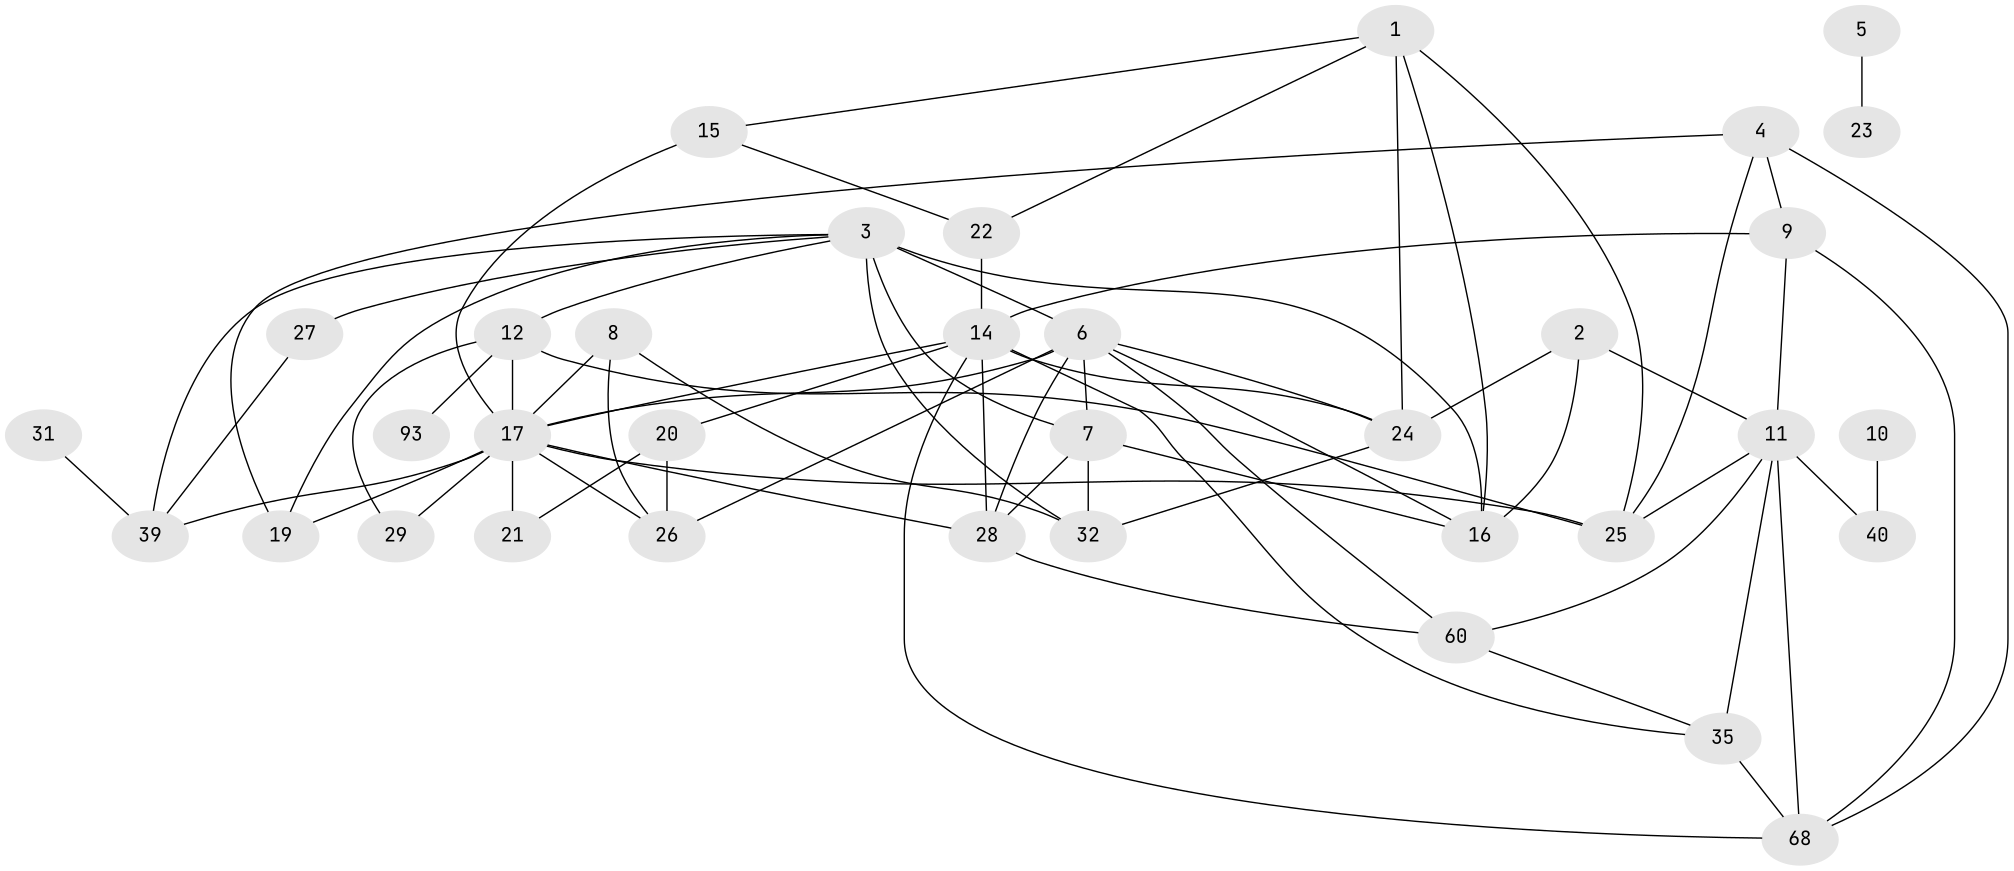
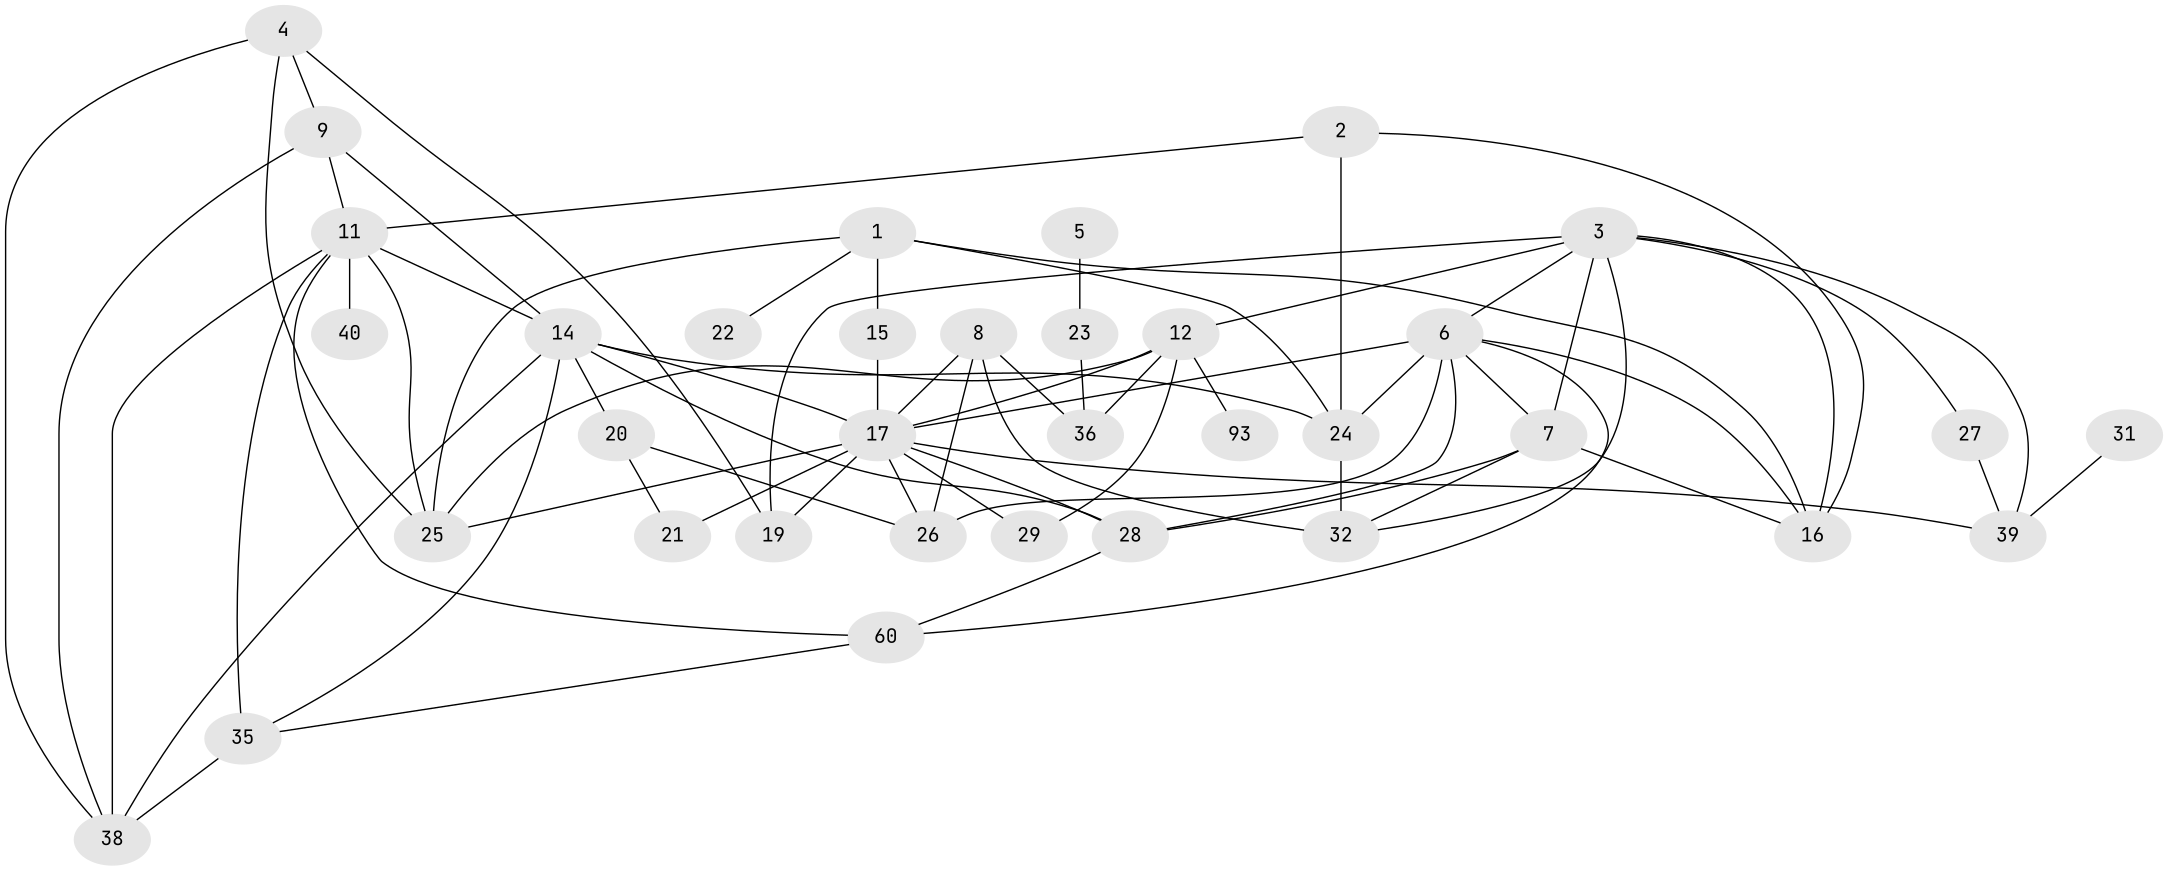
edge "15" -- "22": removed
edge "22" -- "14": now "11" -- "14"
node "36": added
node "10": removed
node "68": label "68" -> "38"
